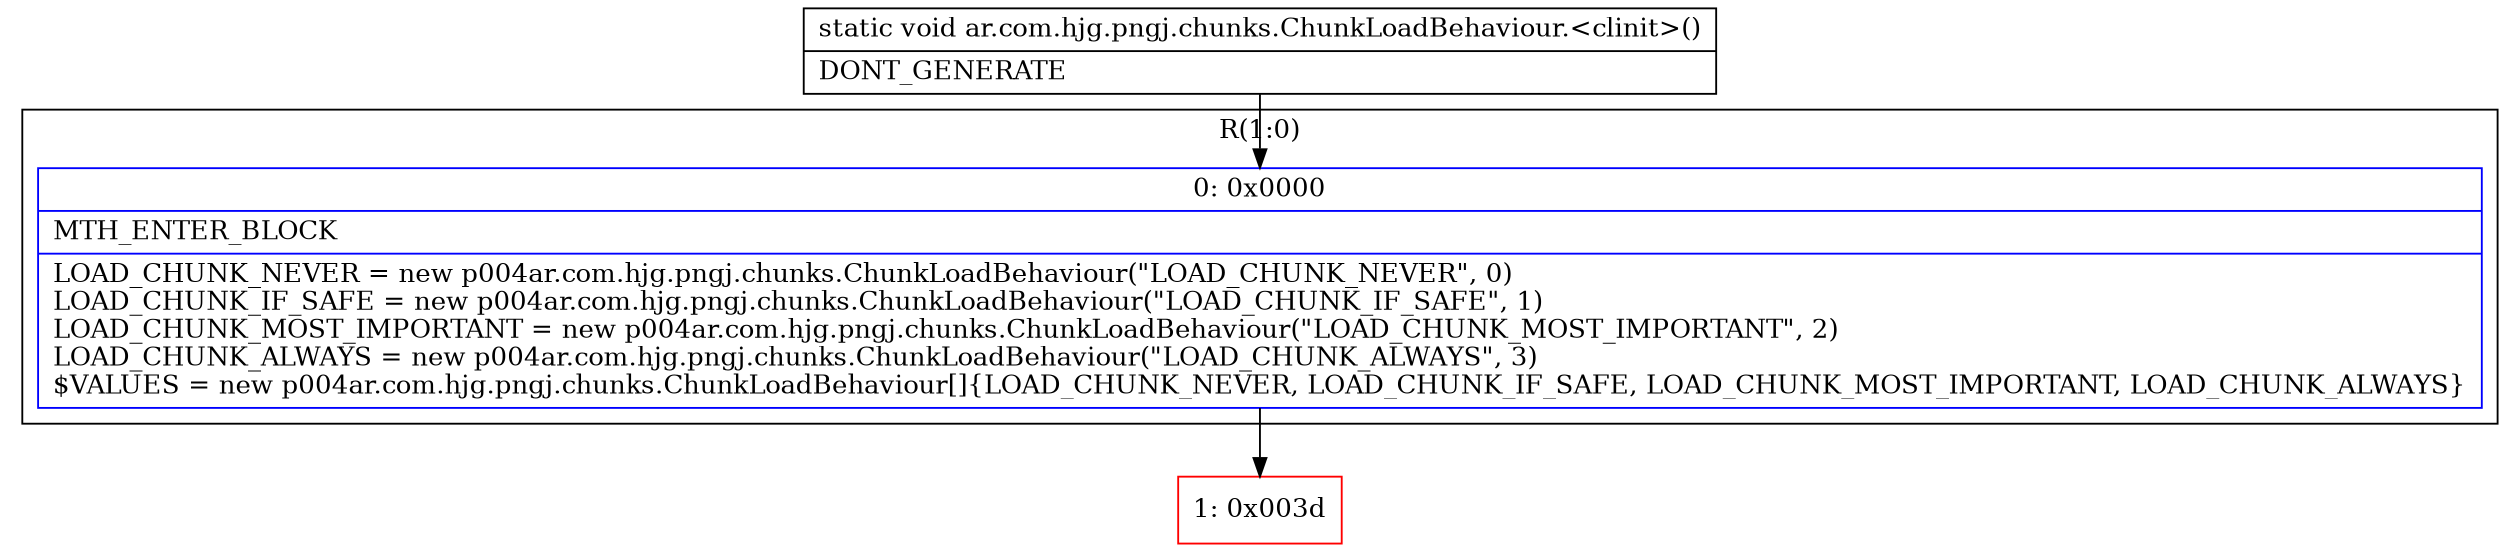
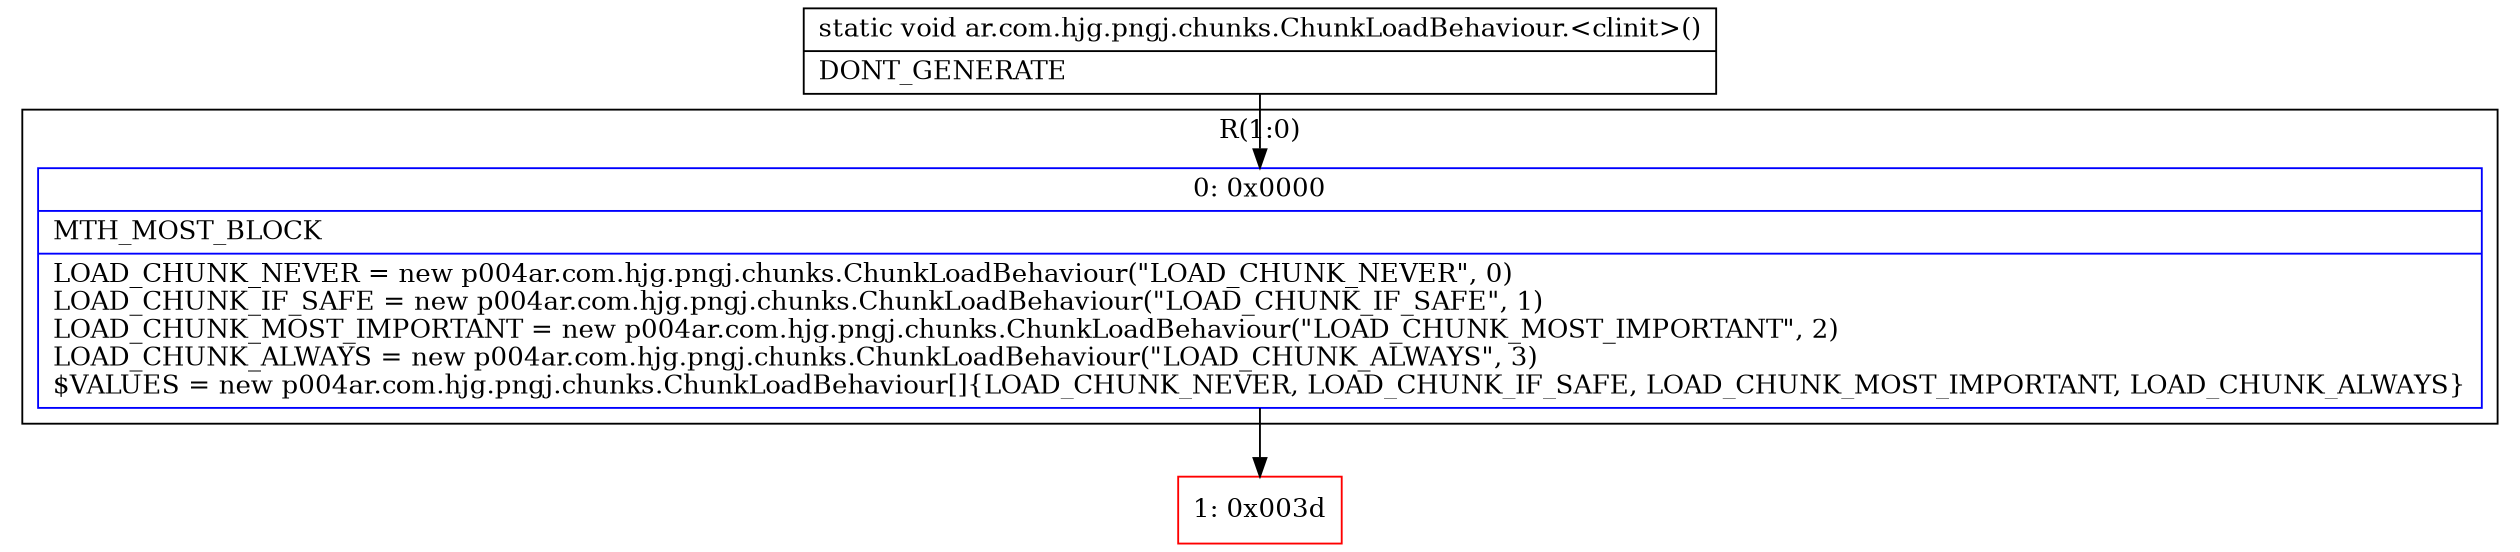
node "0: 0x0000": text "MTH_ENTER_BLOCK" -> "MTH_MOST_BLOCK"
